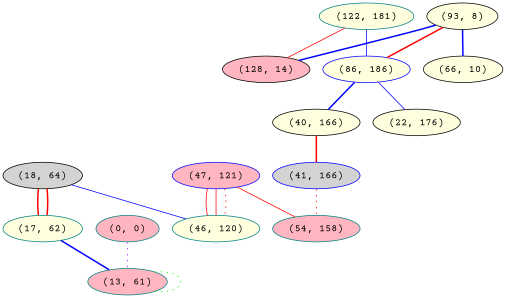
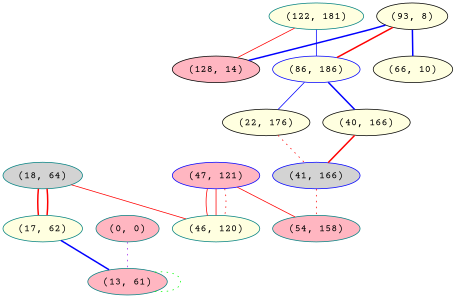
edge "(22, 176)" -- "(41, 166)": added
node "(18, 64)": color black -> teal
edge "(18, 64)" -- "(46, 120)": color blue -> red
